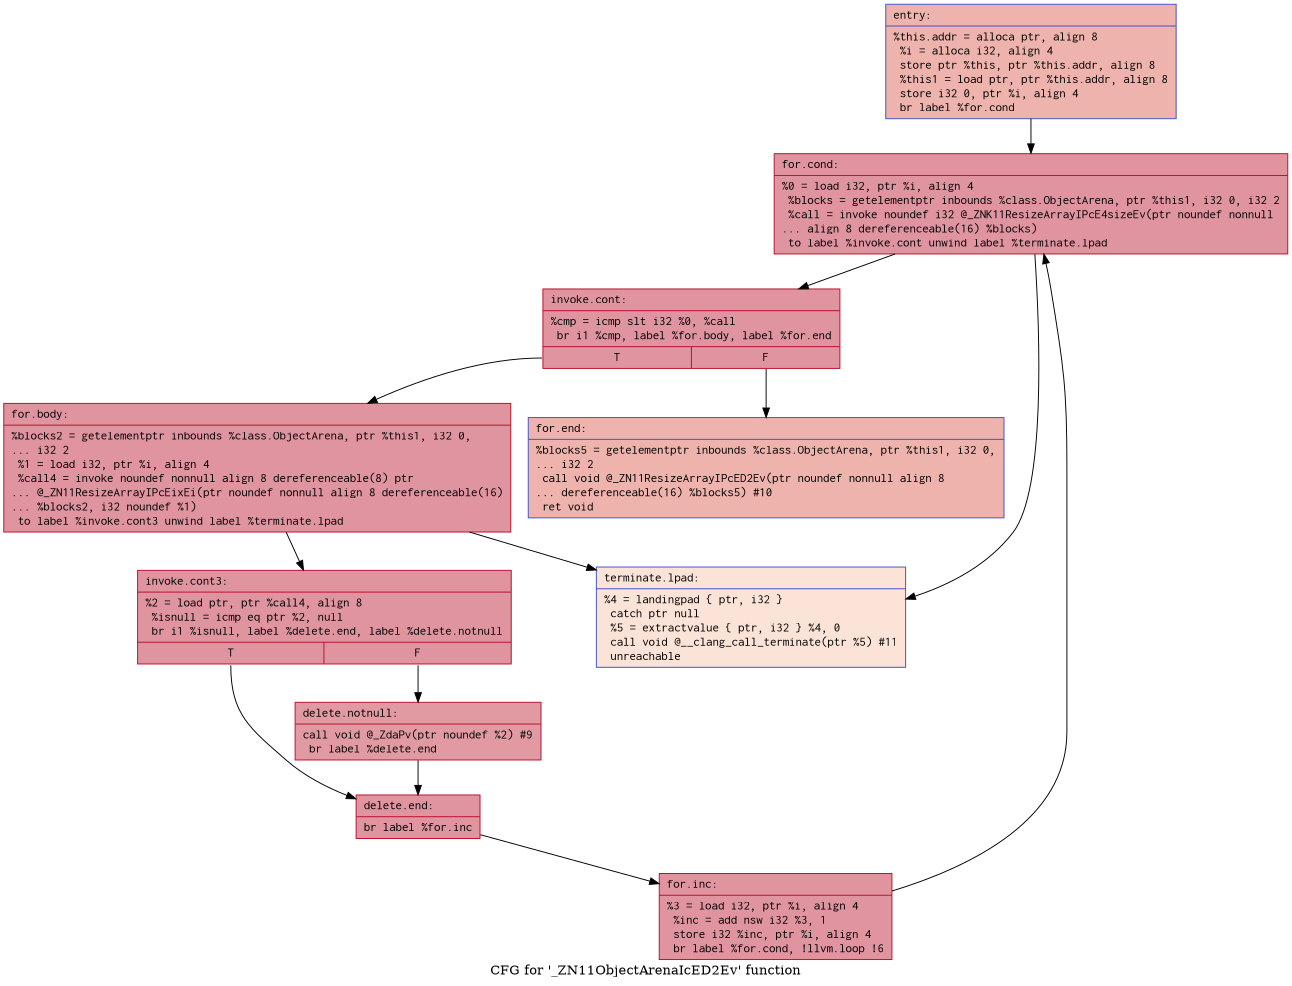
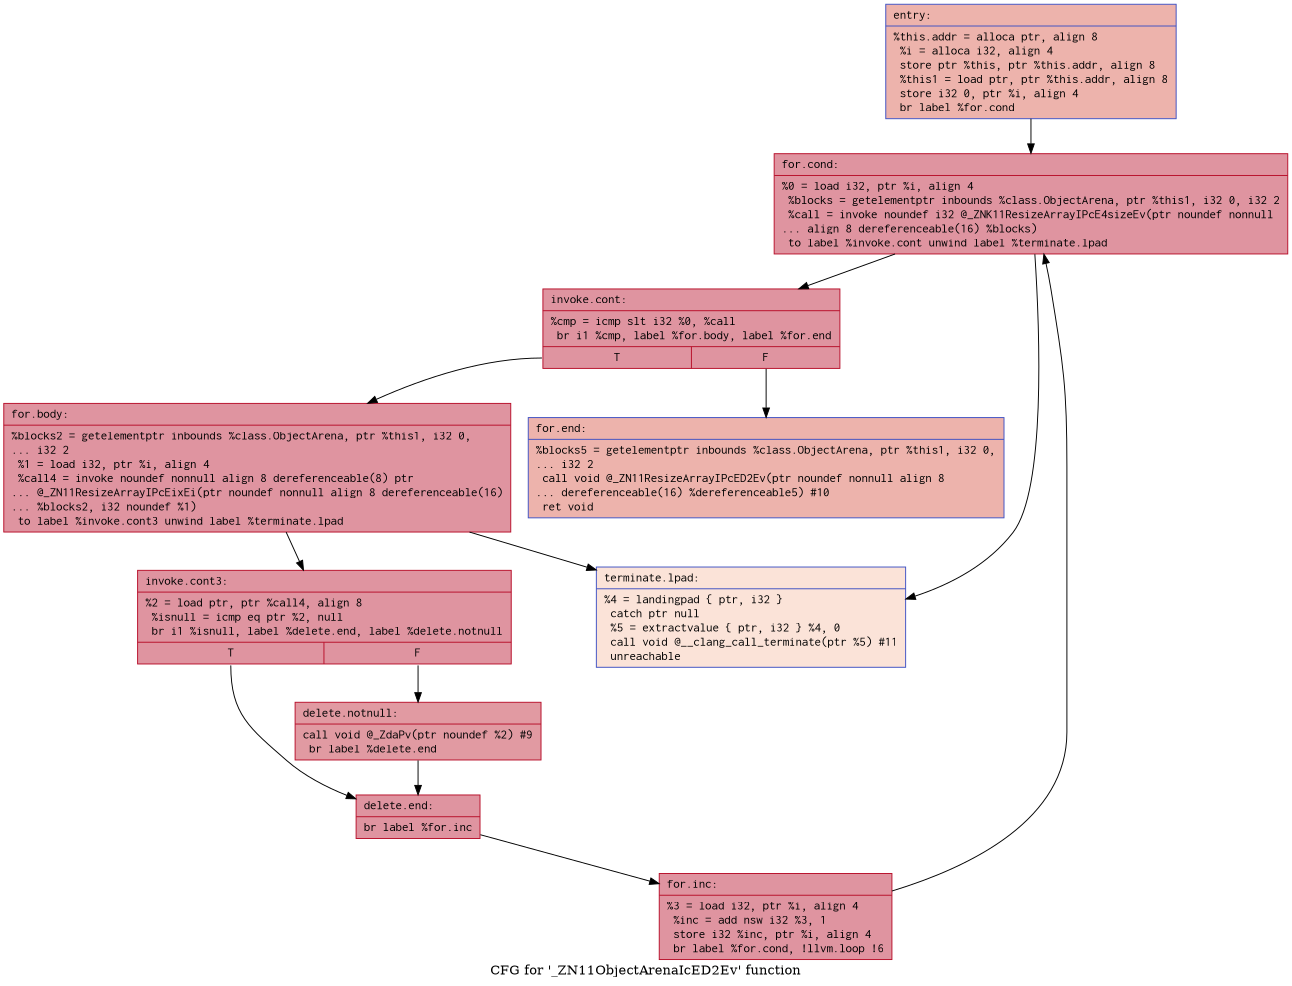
node "for.end:": text "... dereferenceable(16) %blocks5) #10" -> "... dereferenceable(16) %dereferenceable5) #10"
